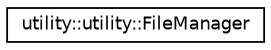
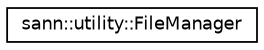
node "utility::utility::FileManager": label "utility::utility::FileManager" -> "sann::utility::FileManager"
